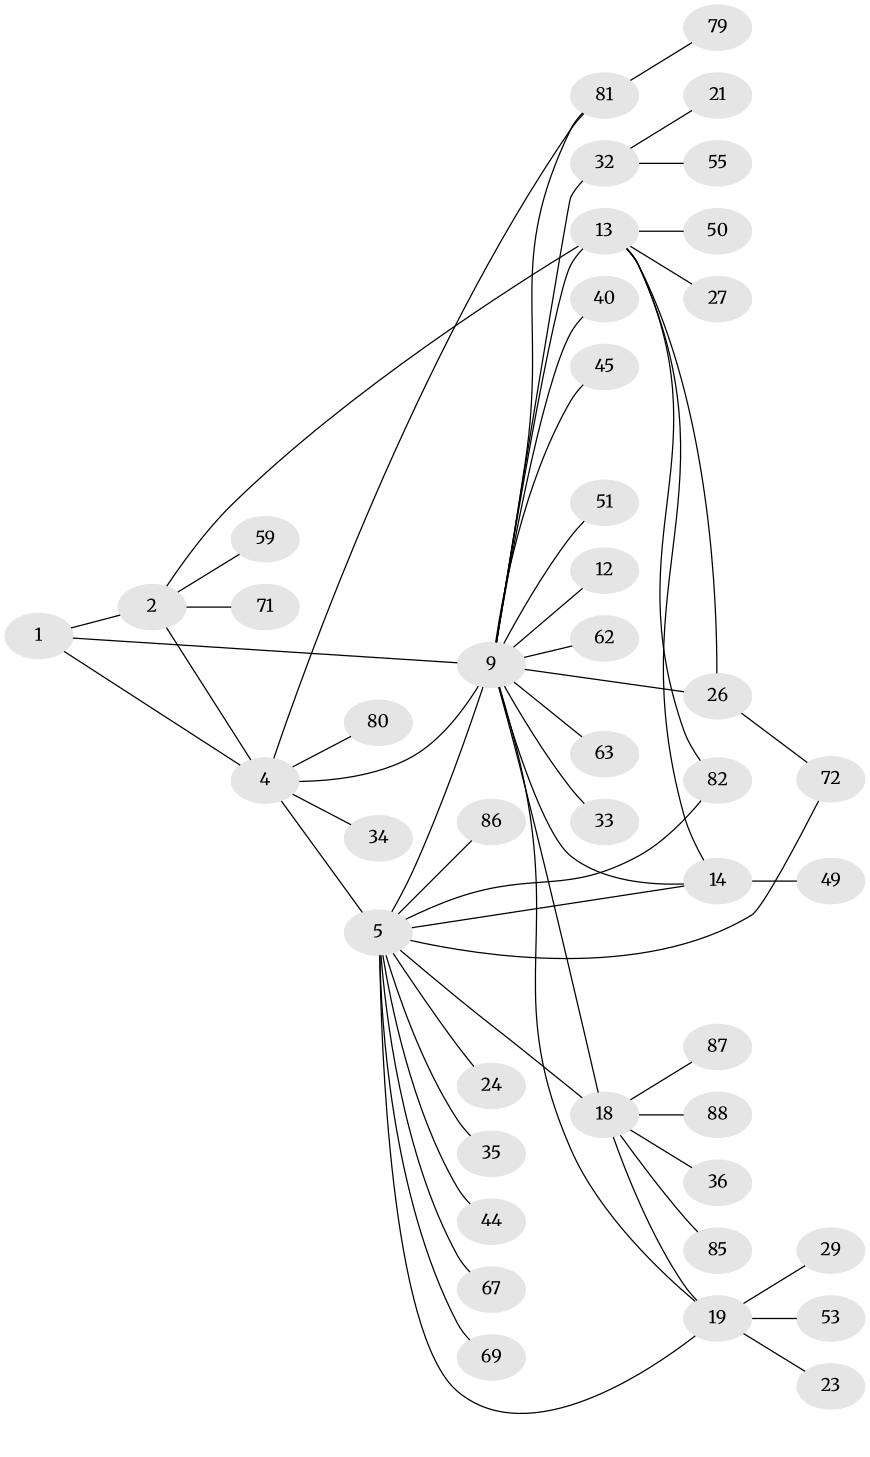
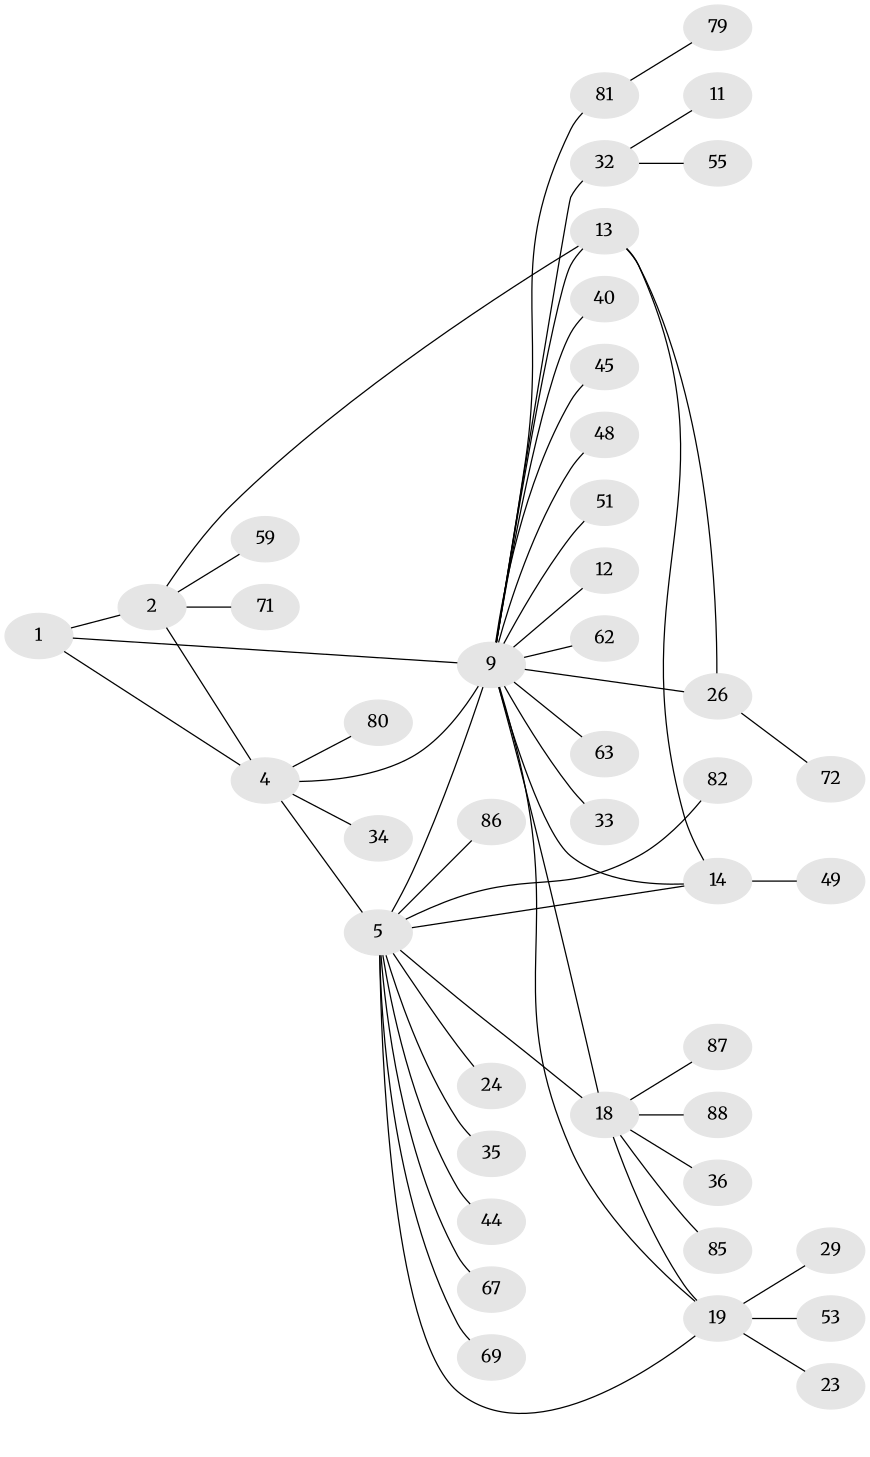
node "21": label "21" -> "11"
node "50": removed
node "27": removed
edge "81" -- "4": removed
node "48": added
edge "13" -- "82": removed
edge "72" -- "5": removed
